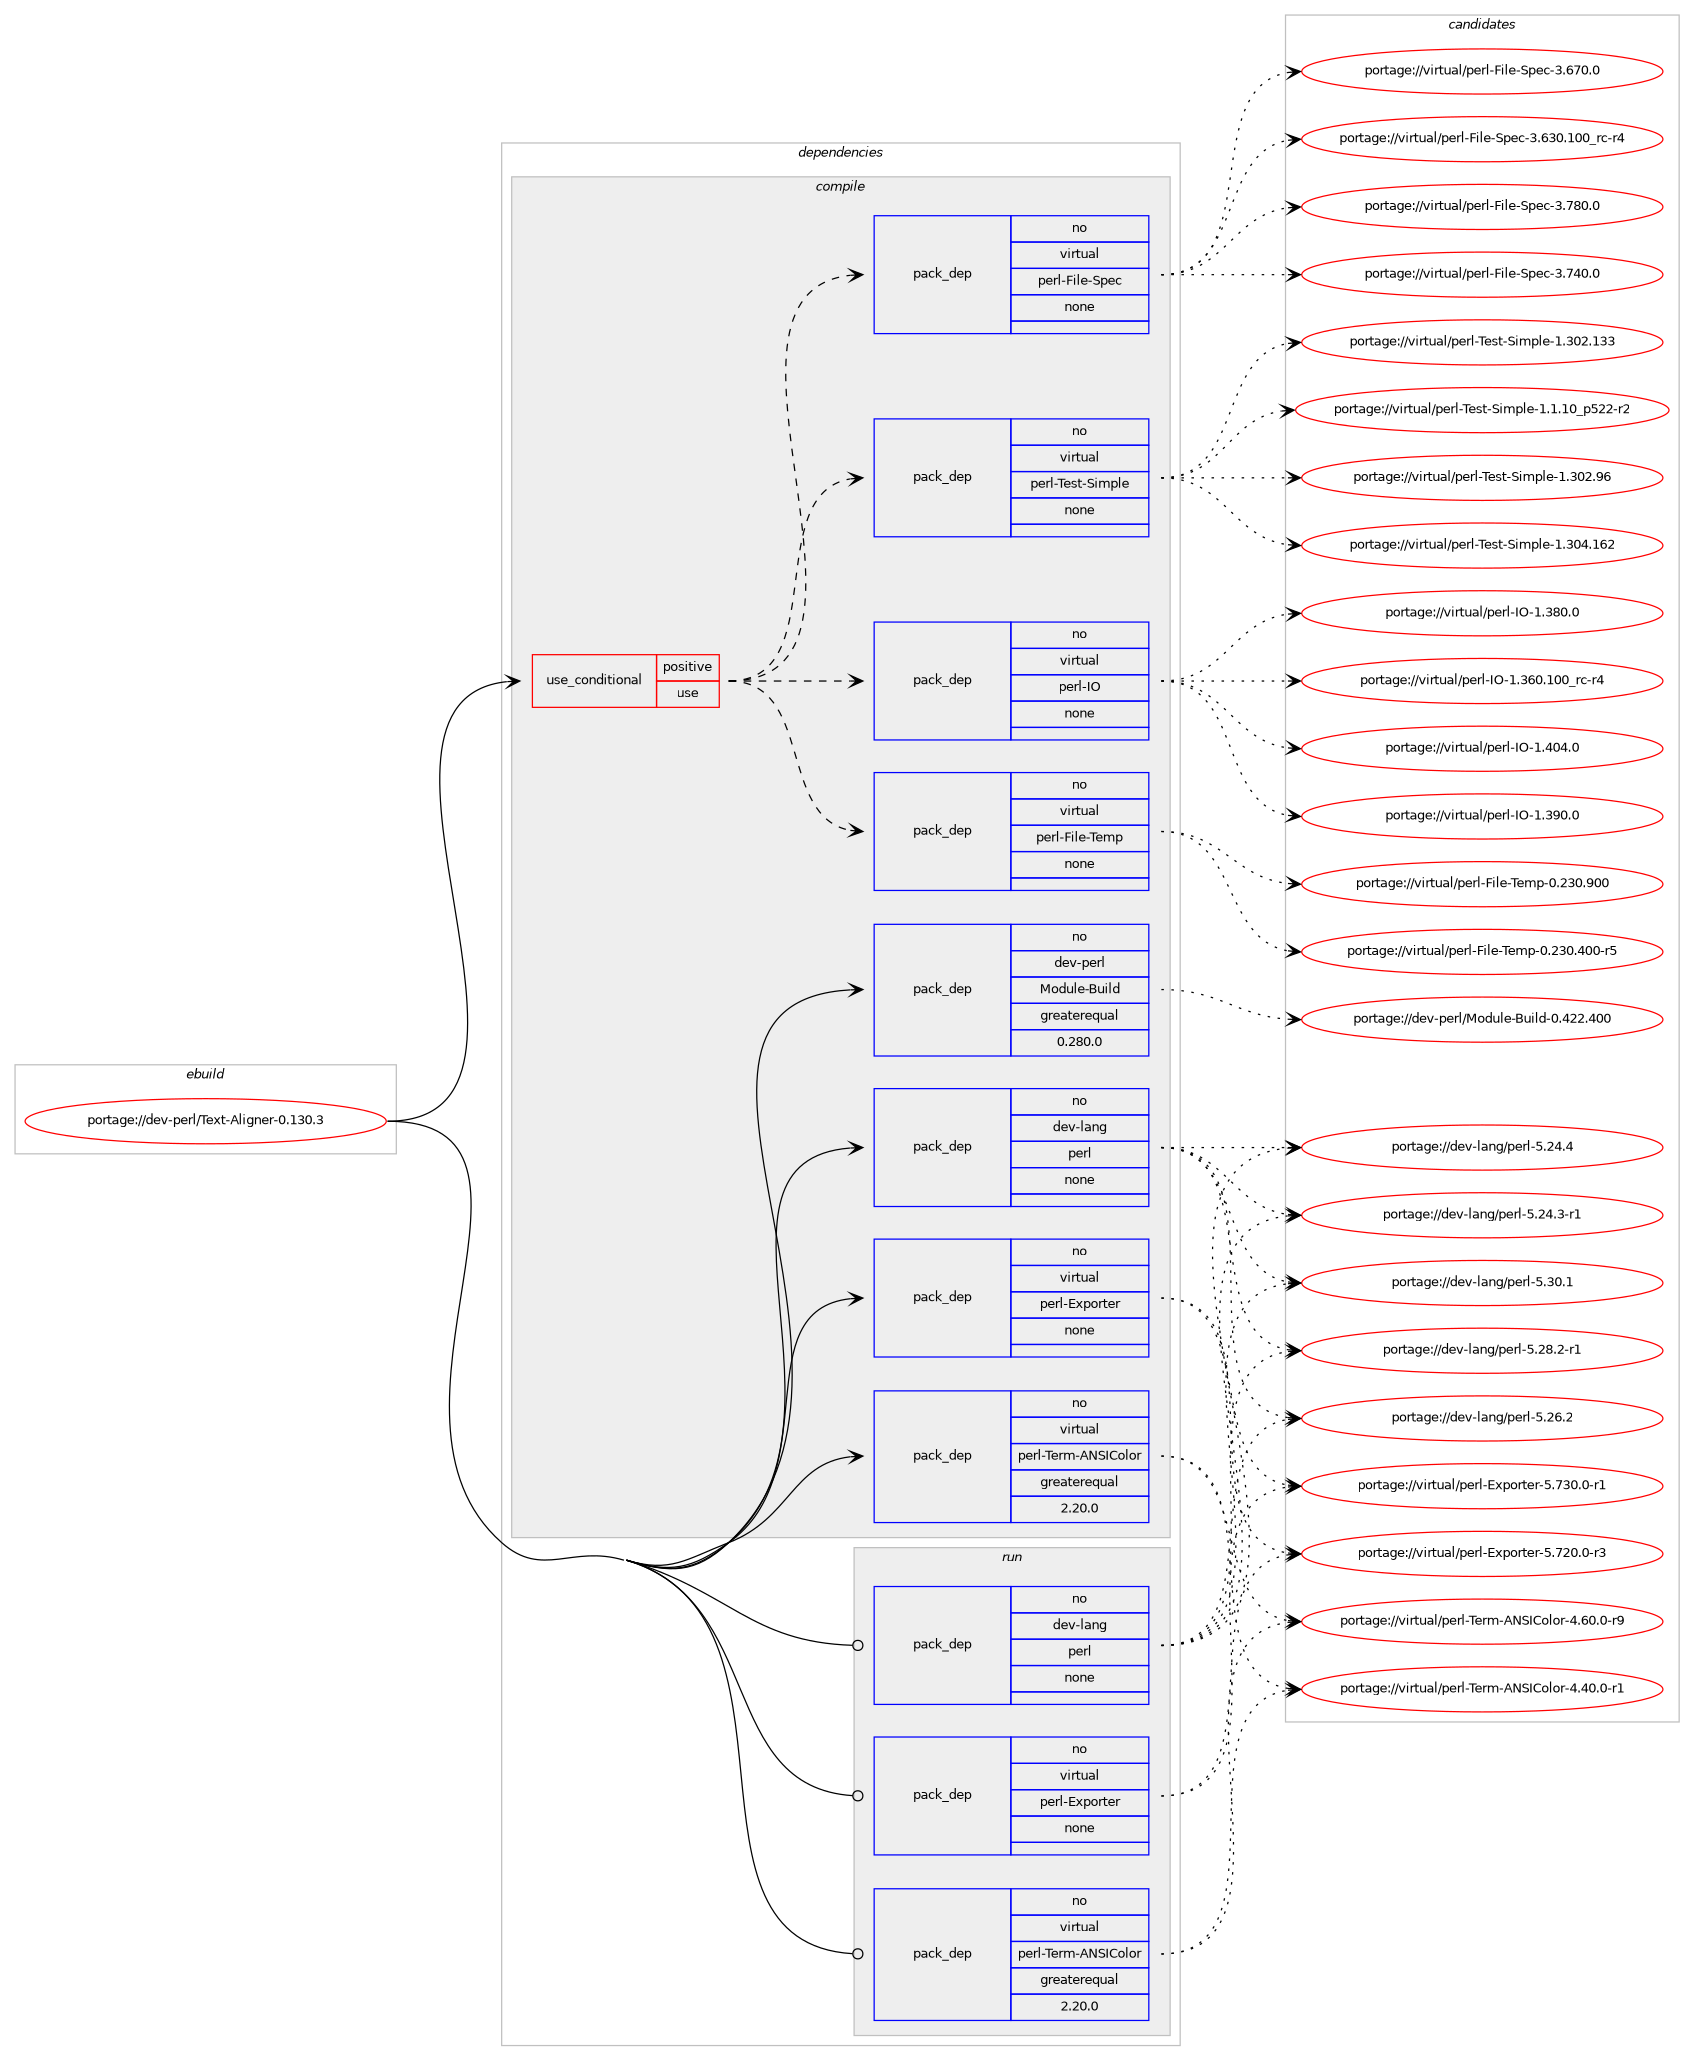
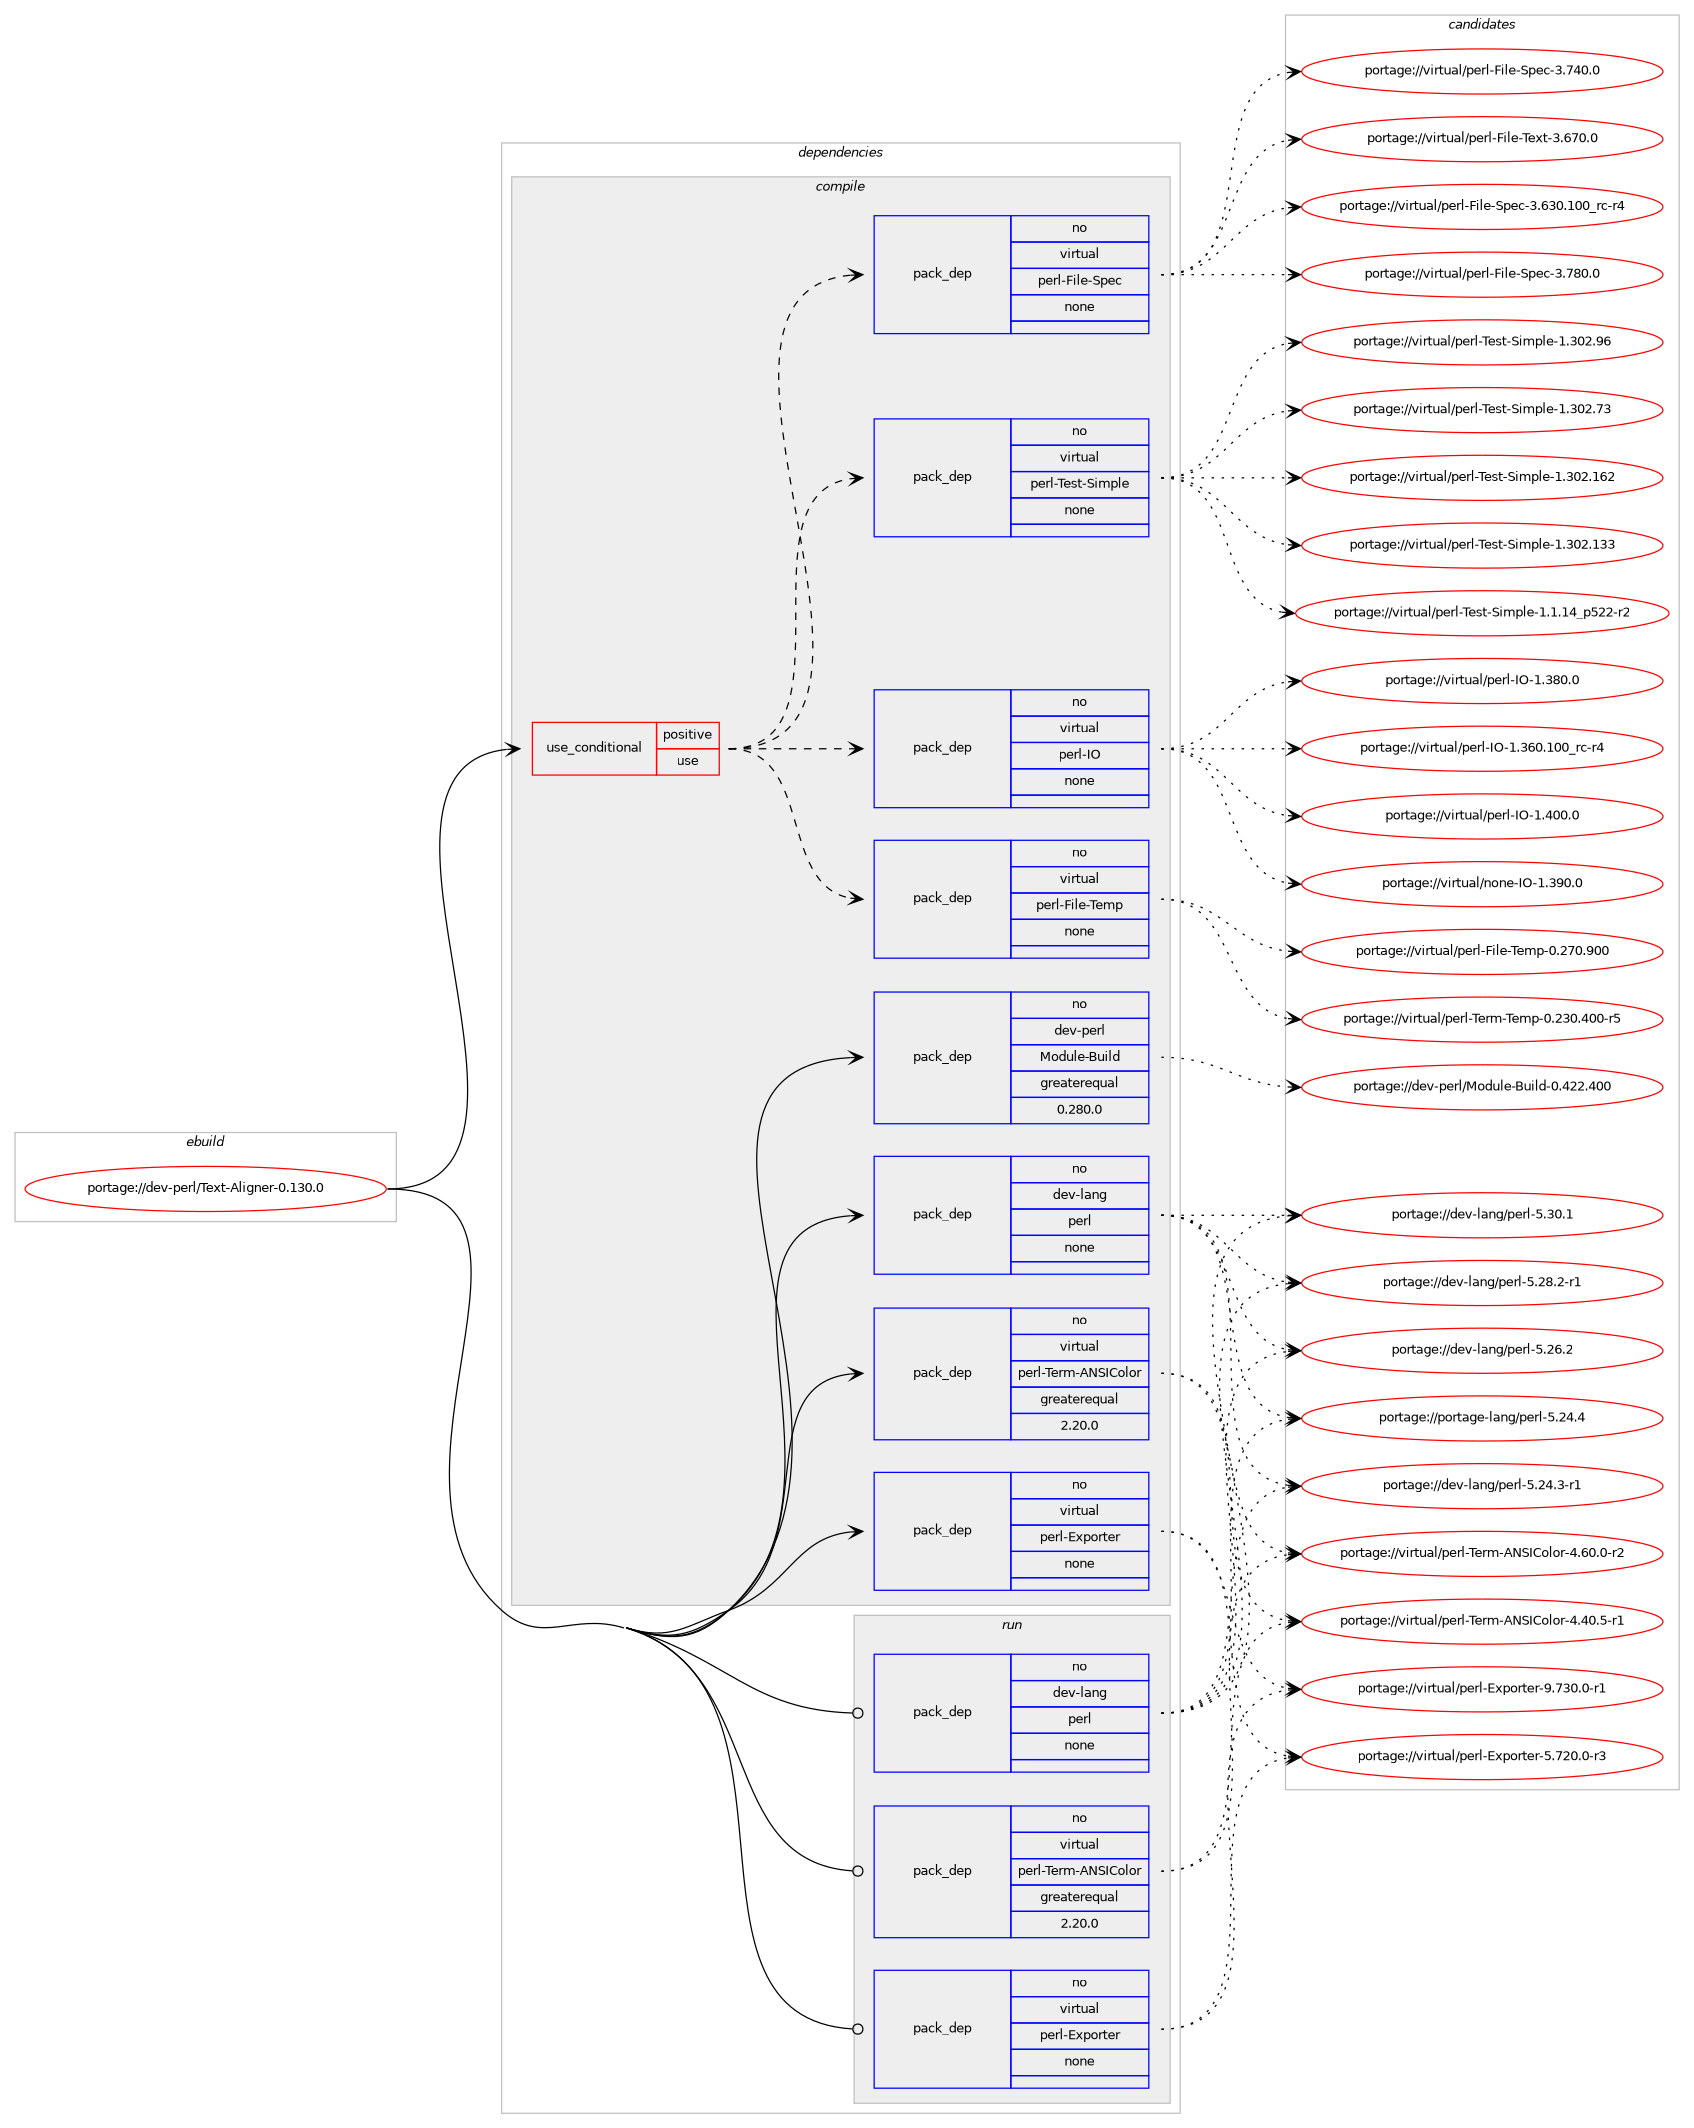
node "portage://virtual/perl-File-Spec-3.670.0": label "portage://virtual/perl-File-Spec-3.670.0" -> "portage://virtual/perl-File-Text-3.670.0"
node "portage://virtual/perl-Test-Simple-1.302.73": added
node "portage://virtual/perl-Test-Simple-1.1.10_p522-r2": label "portage://virtual/perl-Test-Simple-1.1.10_p522-r2" -> "portage://virtual/perl-Test-Simple-1.1.14_p522-r2"
node "portage://virtual/perl-Test-Simple-1.304.162": label "portage://virtual/perl-Test-Simple-1.304.162" -> "portage://virtual/perl-Test-Simple-1.302.162"
node "portage://virtual/perl-IO-1.404.0": label "portage://virtual/perl-IO-1.404.0" -> "portage://virtual/perl-IO-1.400.0"
node "portage://virtual/perl-IO-1.390.0": label "portage://virtual/perl-IO-1.390.0" -> "portage://virtual/none-IO-1.390.0"
node "portage://virtual/perl-File-Temp-0.230.900": label "portage://virtual/perl-File-Temp-0.230.900" -> "portage://virtual/perl-File-Temp-0.270.900"
node "portage://virtual/perl-File-Temp-0.230.400-r5": label "portage://virtual/perl-File-Temp-0.230.400-r5" -> "portage://virtual/perl-Term-Temp-0.230.400-r5"
node "portage://dev-perl/Text-Aligner-0.130.3": label "portage://dev-perl/Text-Aligner-0.130.3" -> "portage://dev-perl/Text-Aligner-0.130.0"
node "portage://dev-lang/perl-5.24.4": label "portage://dev-lang/perl-5.24.4" -> "portage://portage-lang/perl-5.24.4"
node "portage://virtual/perl-Exporter-5.730.0-r1": label "portage://virtual/perl-Exporter-5.730.0-r1" -> "portage://virtual/perl-Exporter-9.730.0-r1"
node "portage://virtual/perl-Term-ANSIColor-4.60.0-r9": label "portage://virtual/perl-Term-ANSIColor-4.60.0-r9" -> "portage://virtual/perl-Term-ANSIColor-4.60.0-r2"
node "portage://virtual/perl-Term-ANSIColor-4.40.0-r1": label "portage://virtual/perl-Term-ANSIColor-4.40.0-r1" -> "portage://virtual/perl-Term-ANSIColor-4.40.5-r1"
